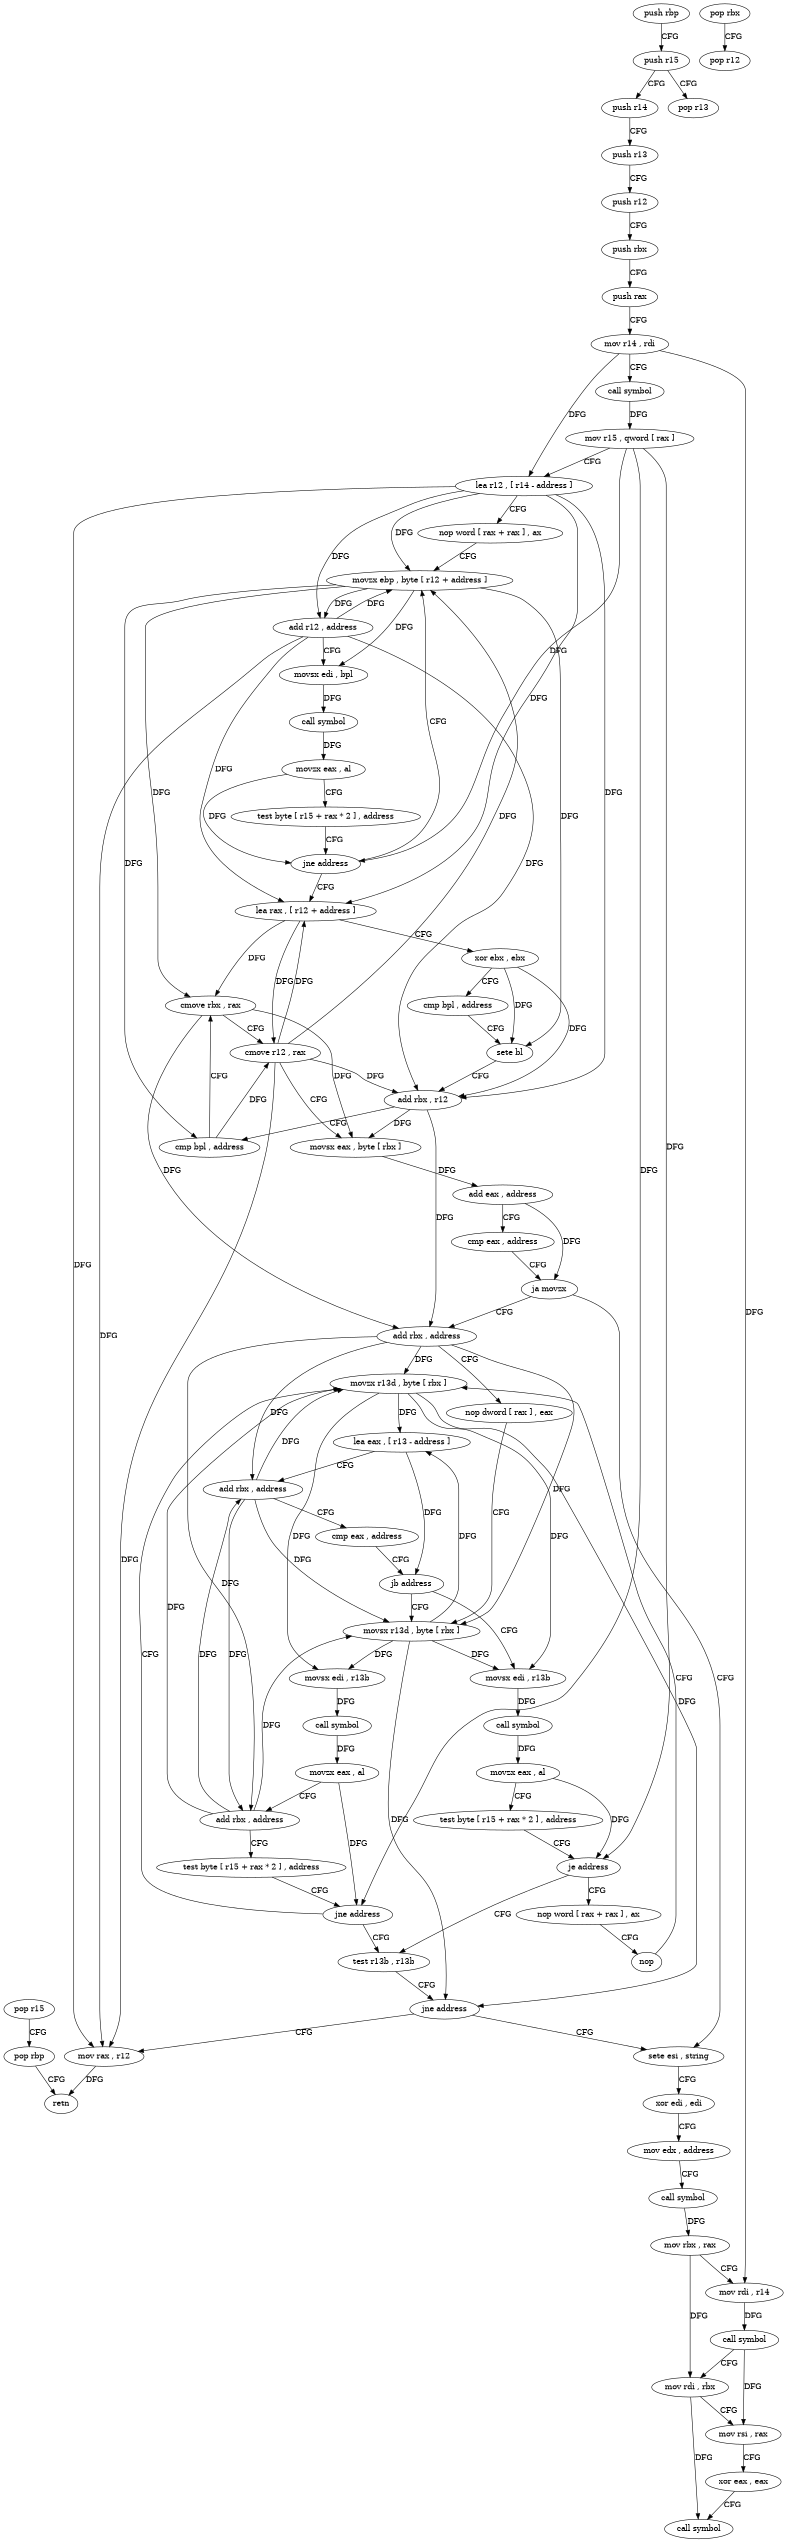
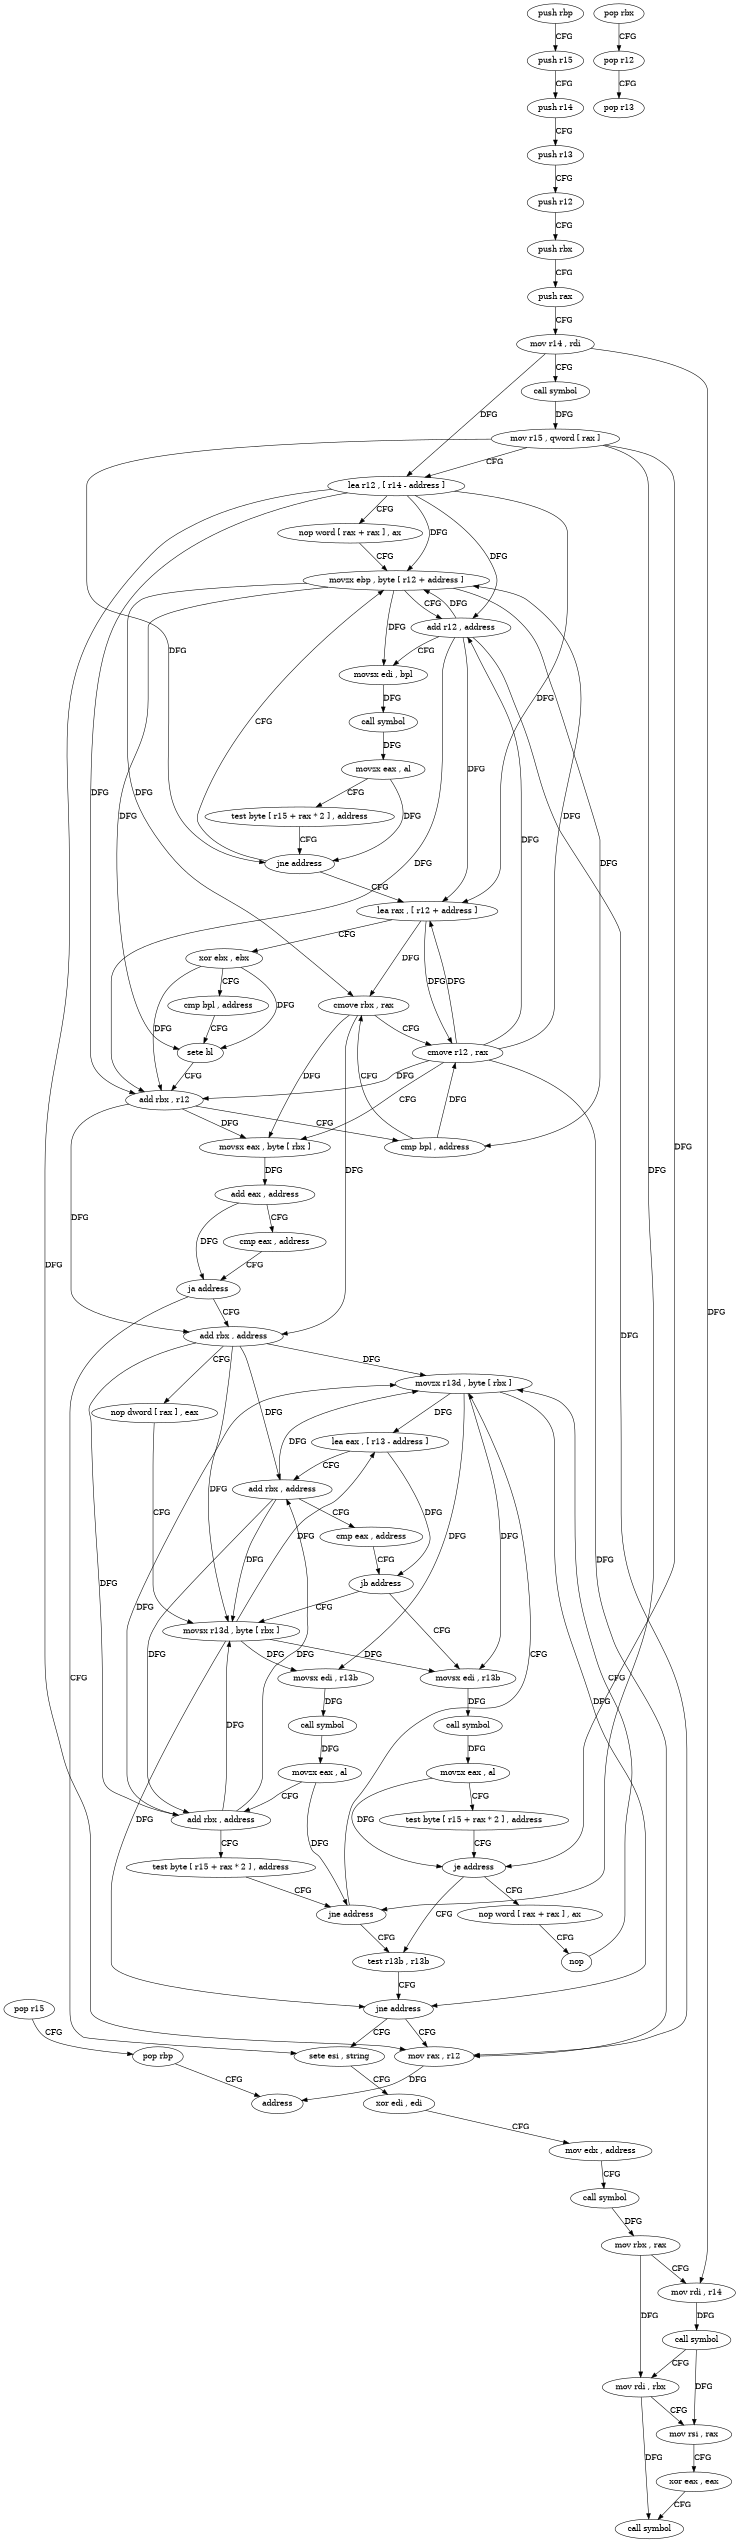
edge "push r15" -> "pop r13": now "pop r12" -> "pop r13"
edge "movzx ebp , byte [ r12 + address ]" -> "add r12 , address": label "DFG" -> "CFG"
edge "cmove r12 , rax" -> "add r12 , address": added, label "DFG"
node "ja movzx": label "ja movzx" -> "ja address"
node "retn": label "retn" -> "address"
